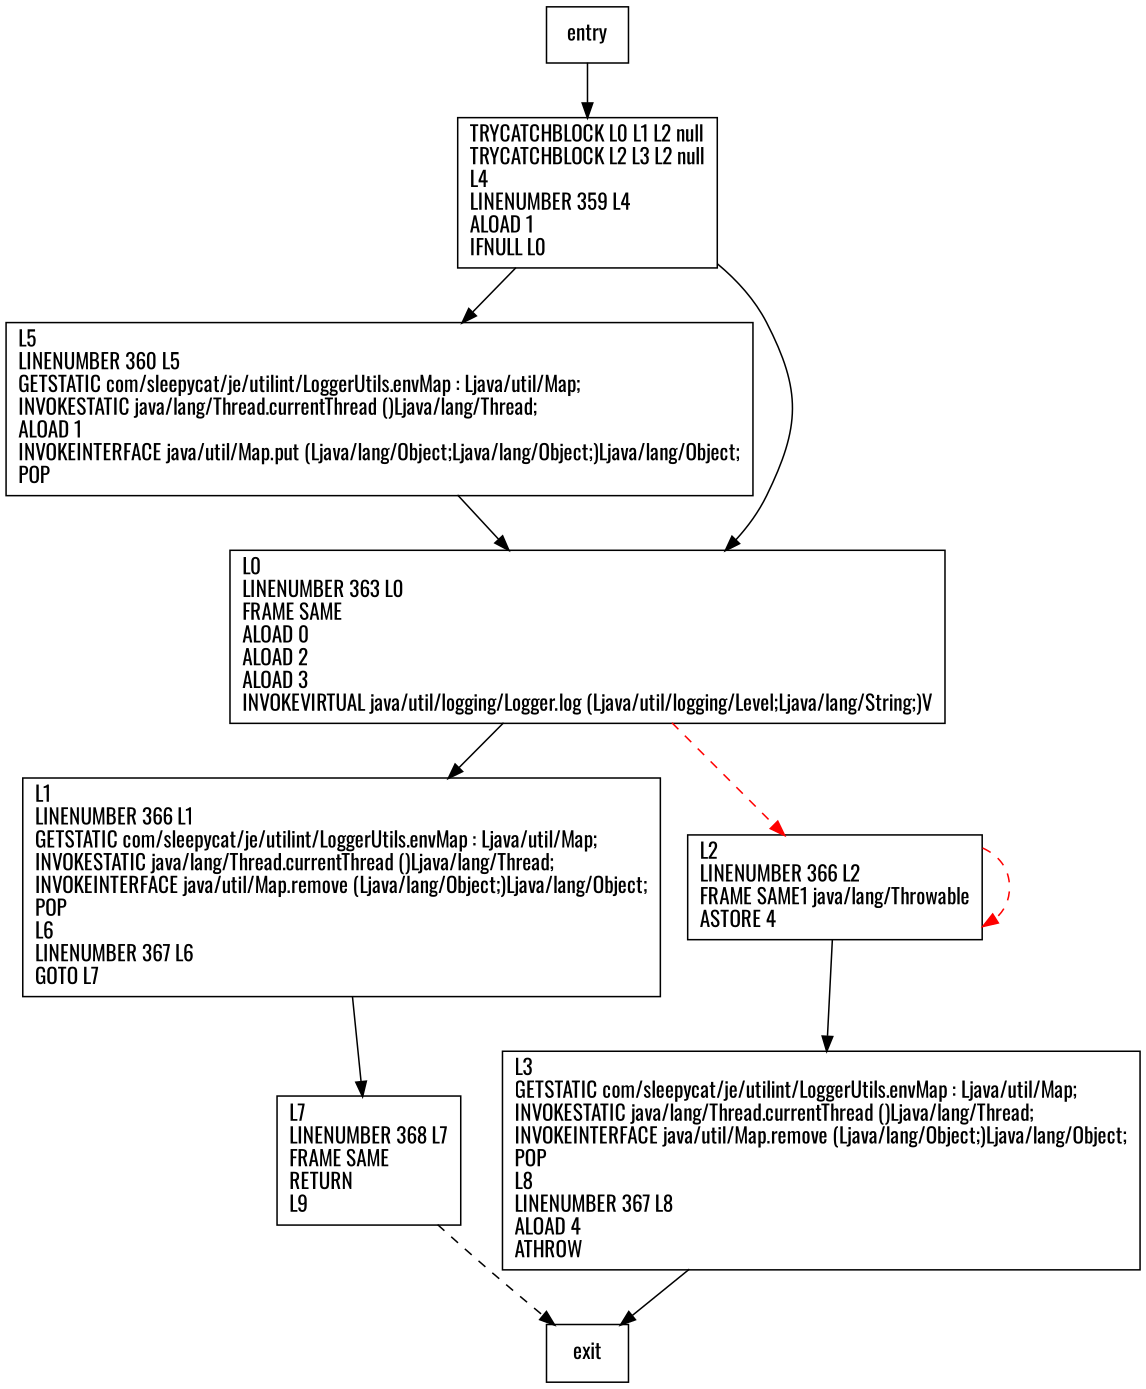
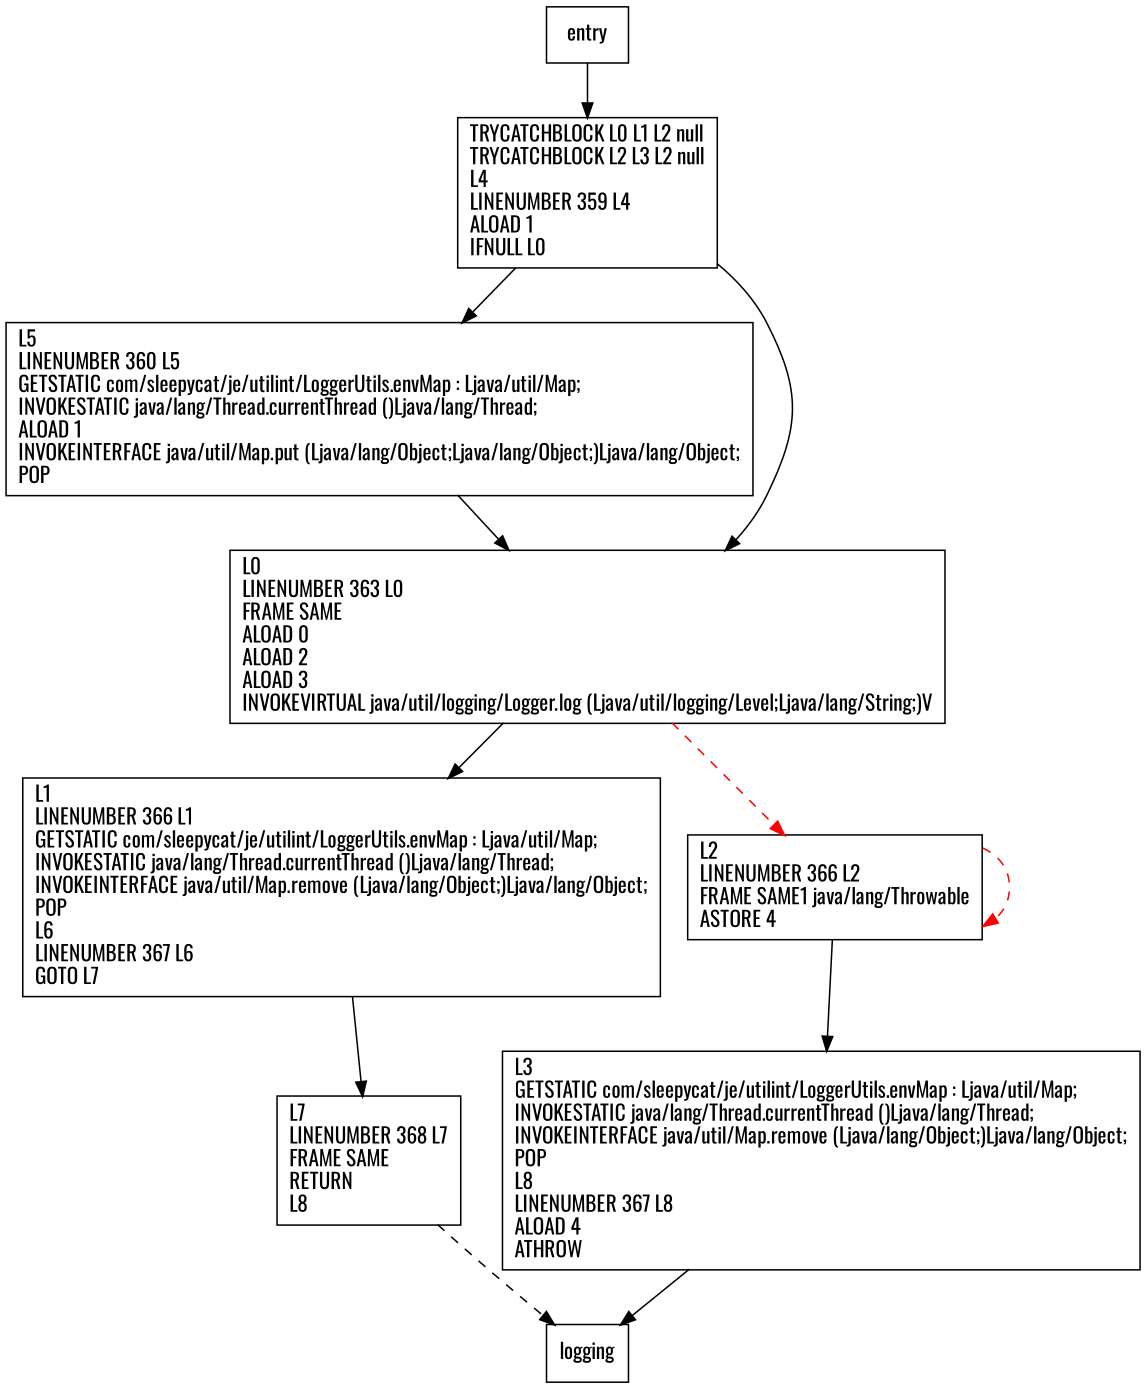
node "L7 LINENUMBER 368 L7 FRAME SAME RETURN L9": label "L7 LINENUMBER 368 L7 FRAME SAME RETURN L9" -> "L7 LINENUMBER 368 L7 FRAME SAME RETURN L8"
node "exit": label "exit" -> "logging"
